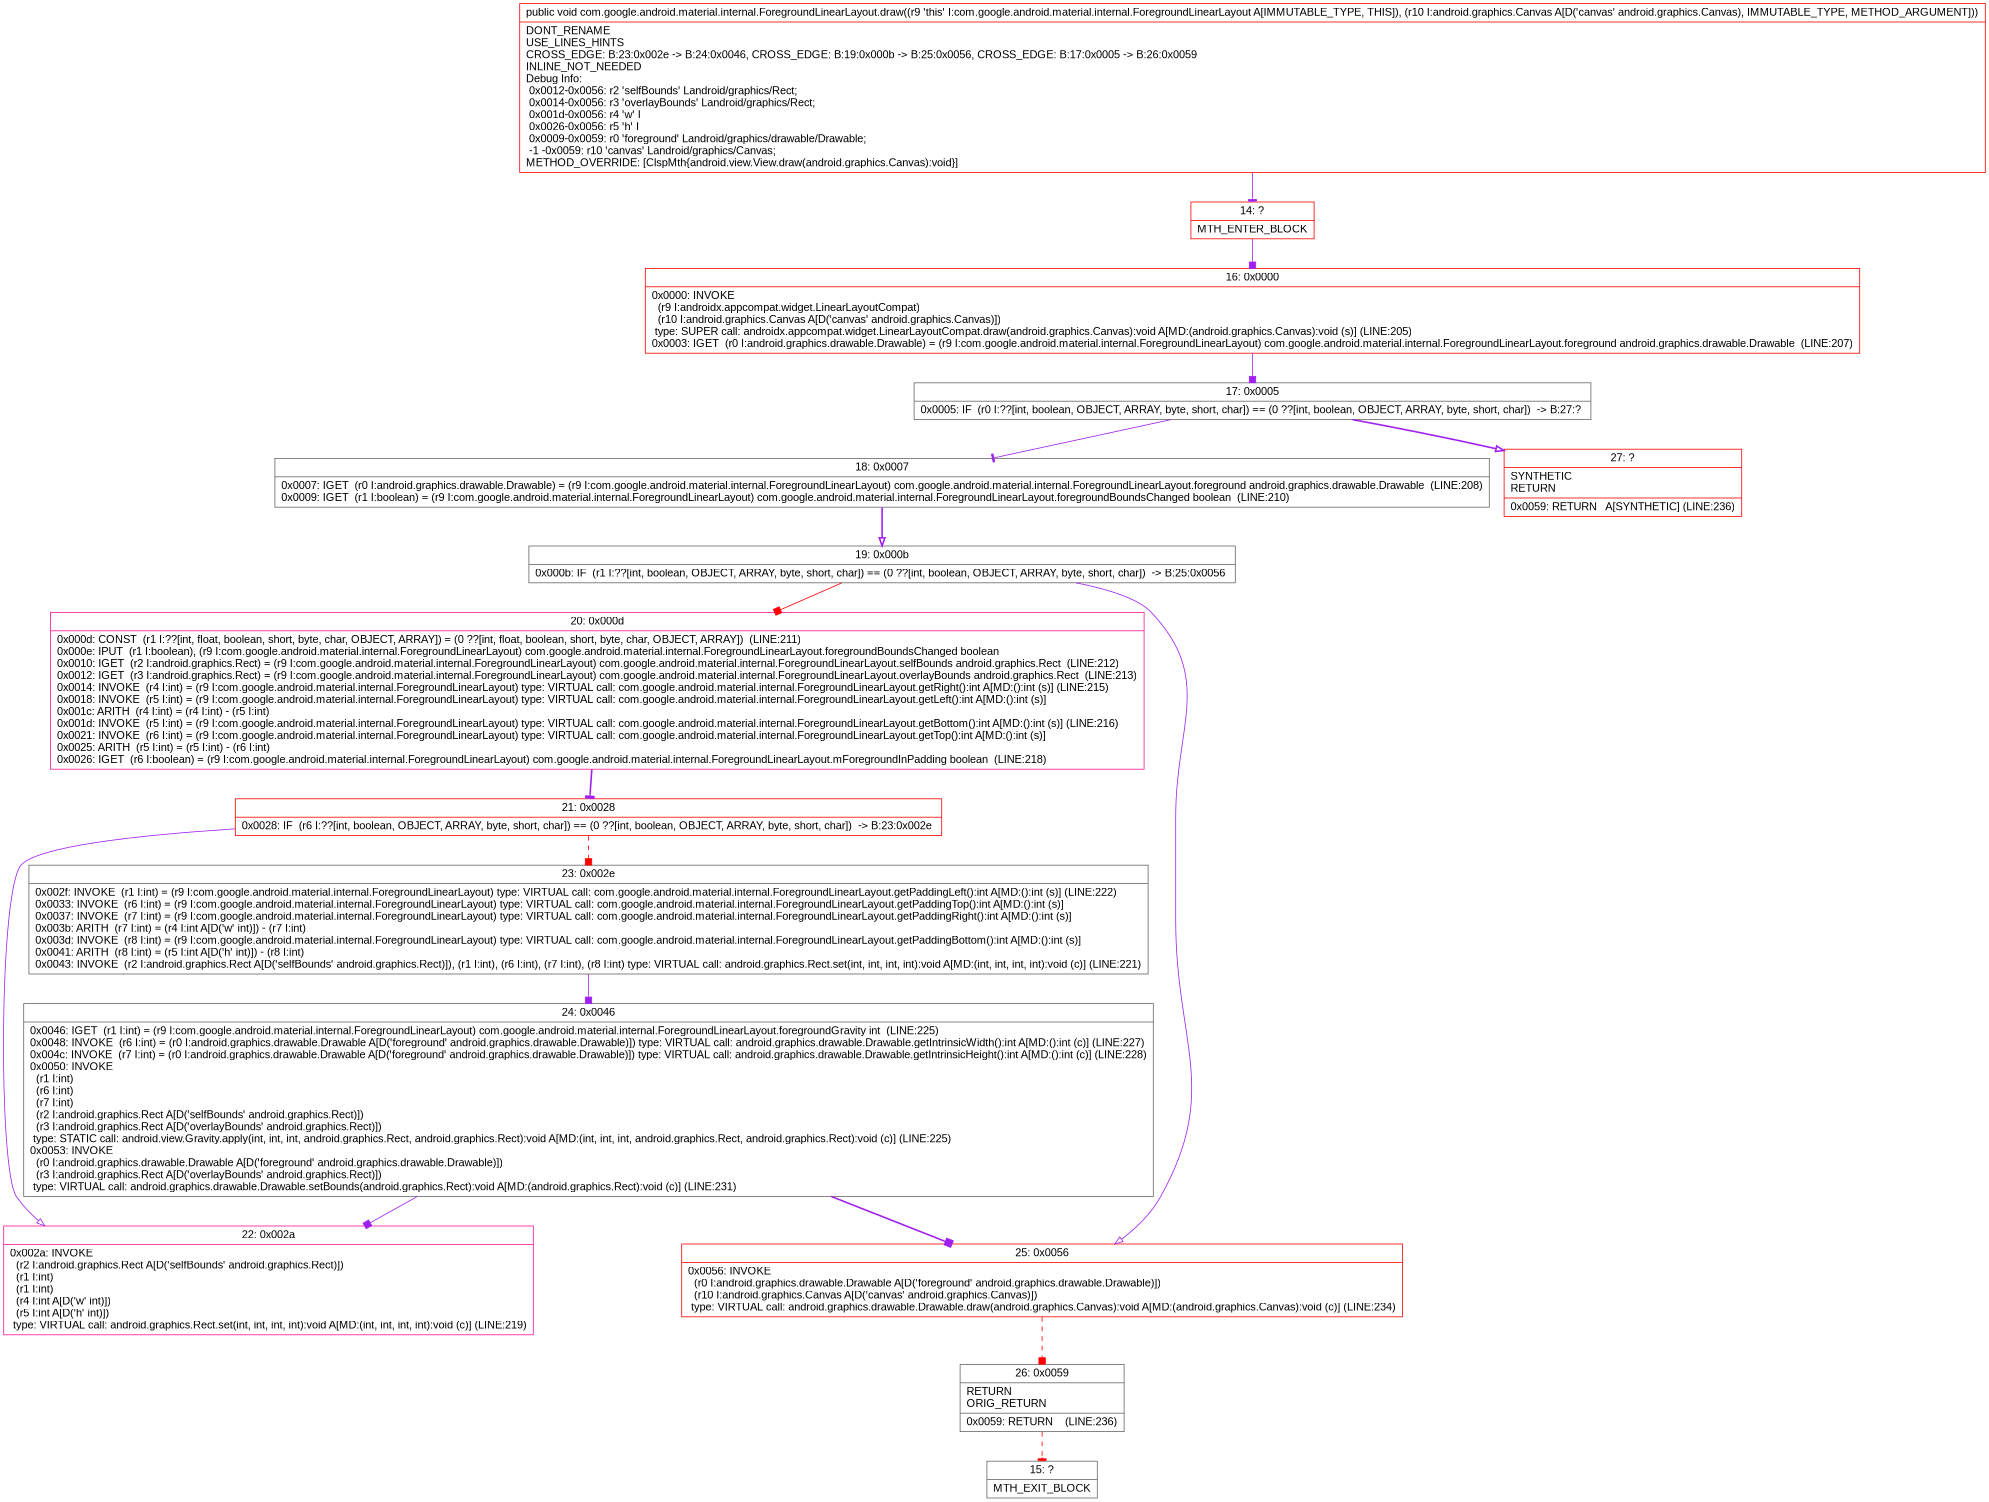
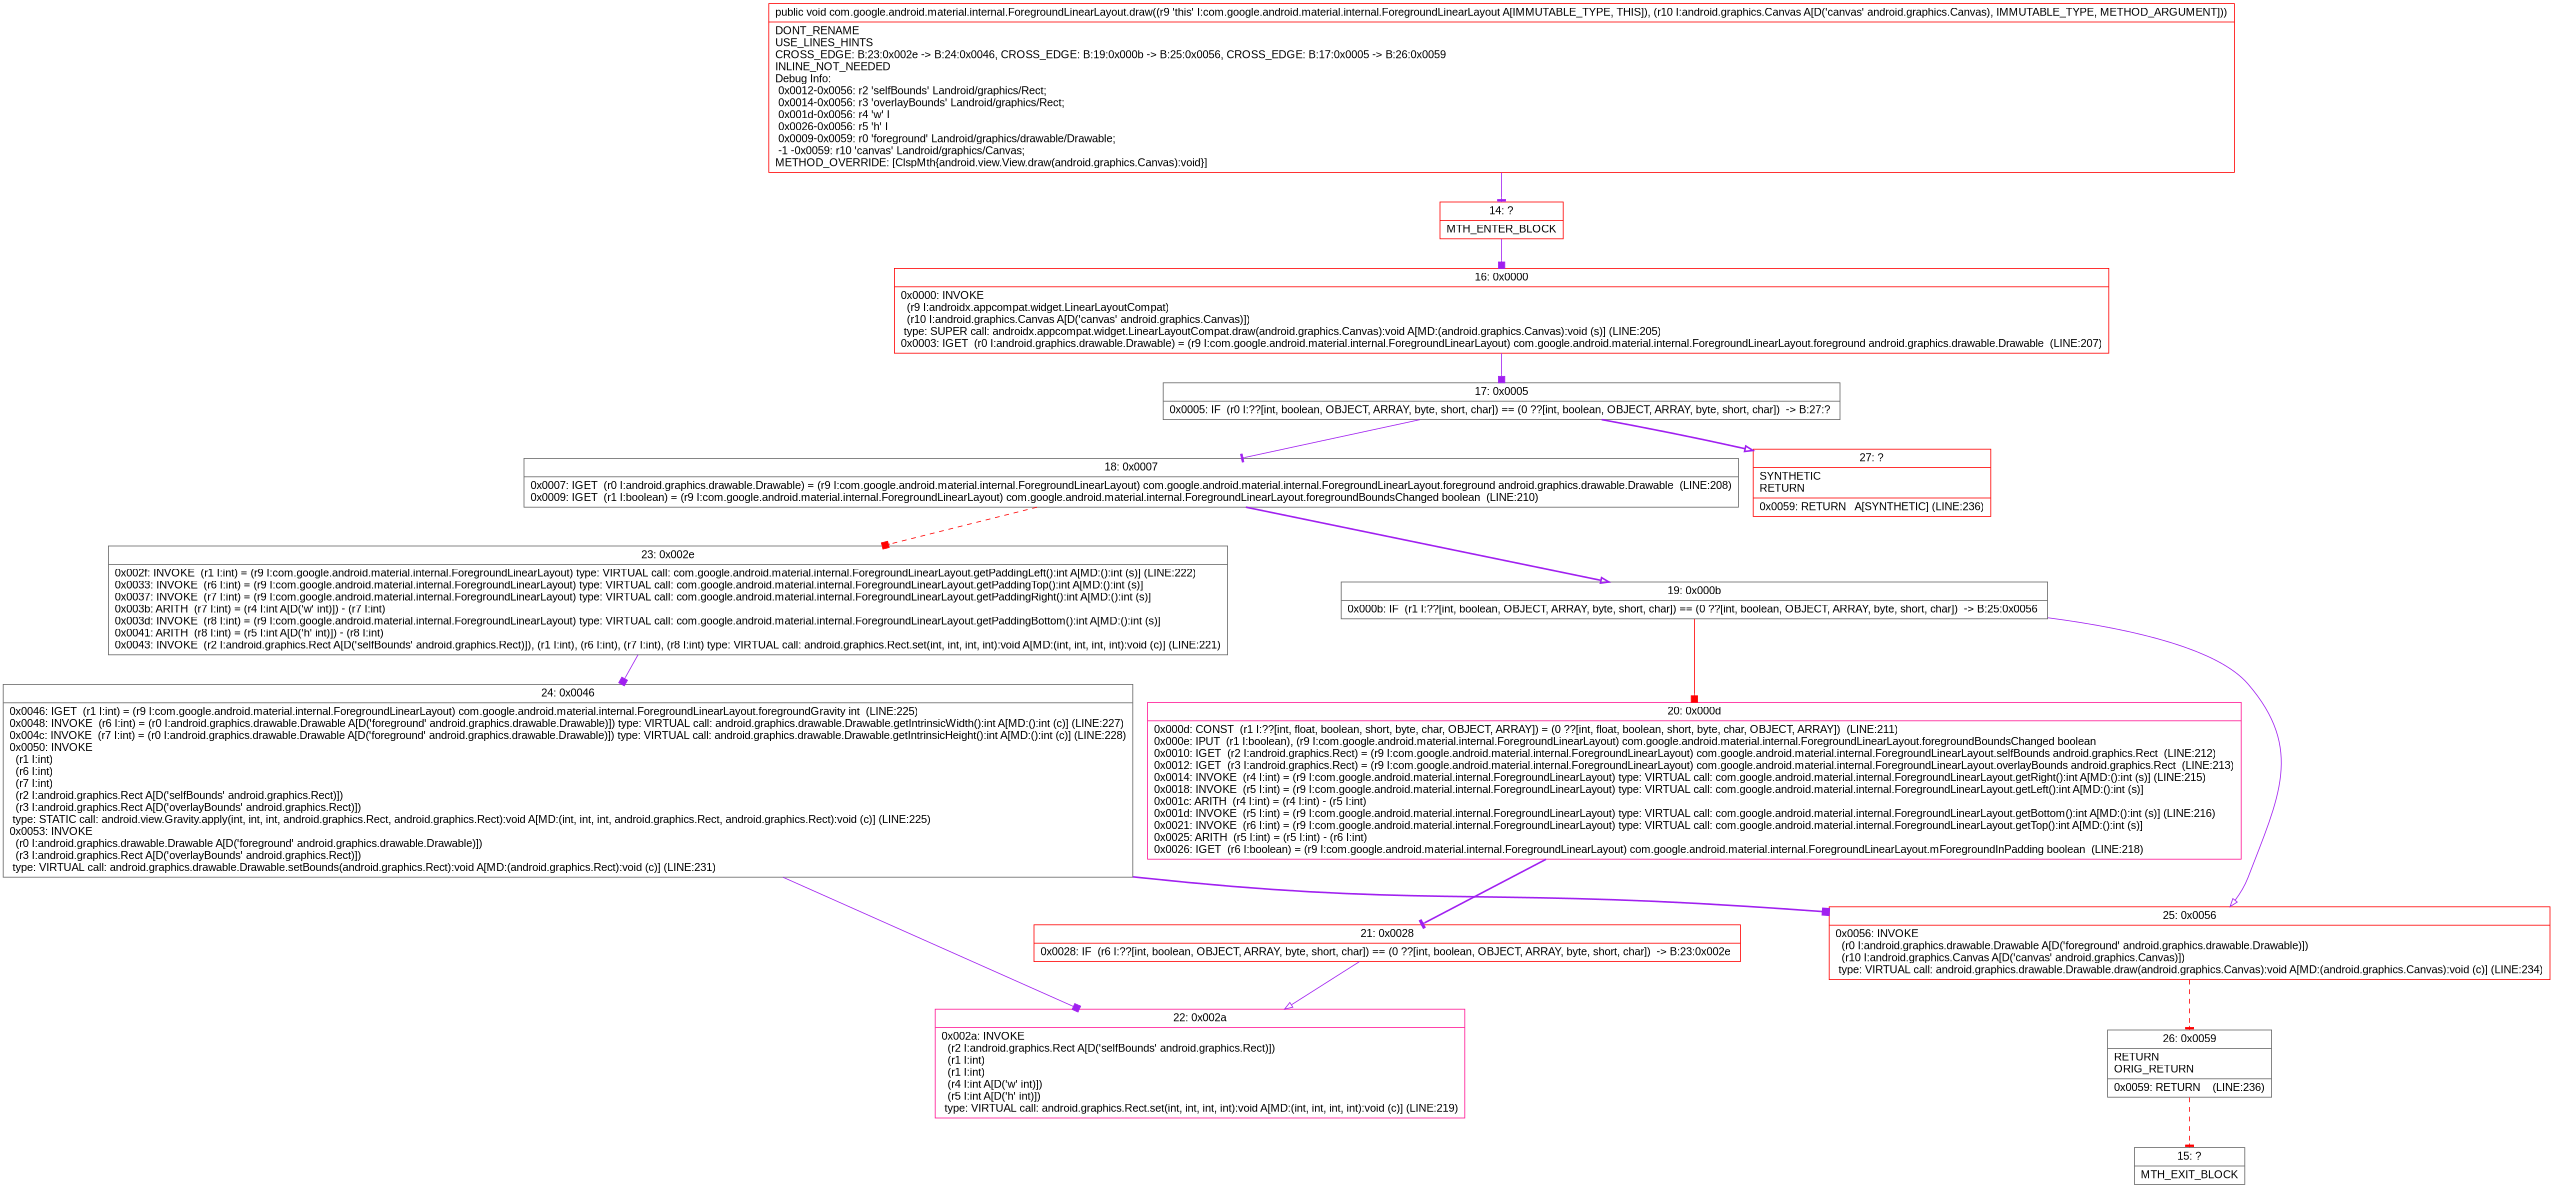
edge "21: 0x0028" -> "23: 0x002e": now "18: 0x0007" -> "23: 0x002e"
edge "25: 0x0056" -> "26: 0x0059": arrowhead box -> tee
